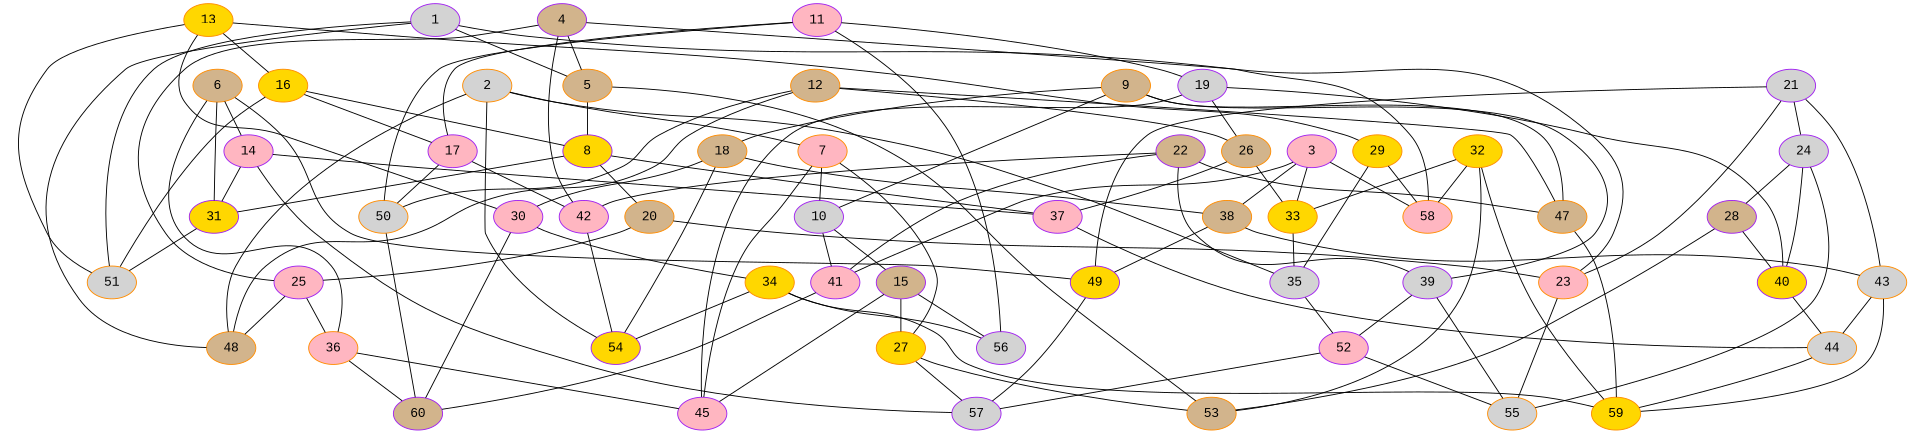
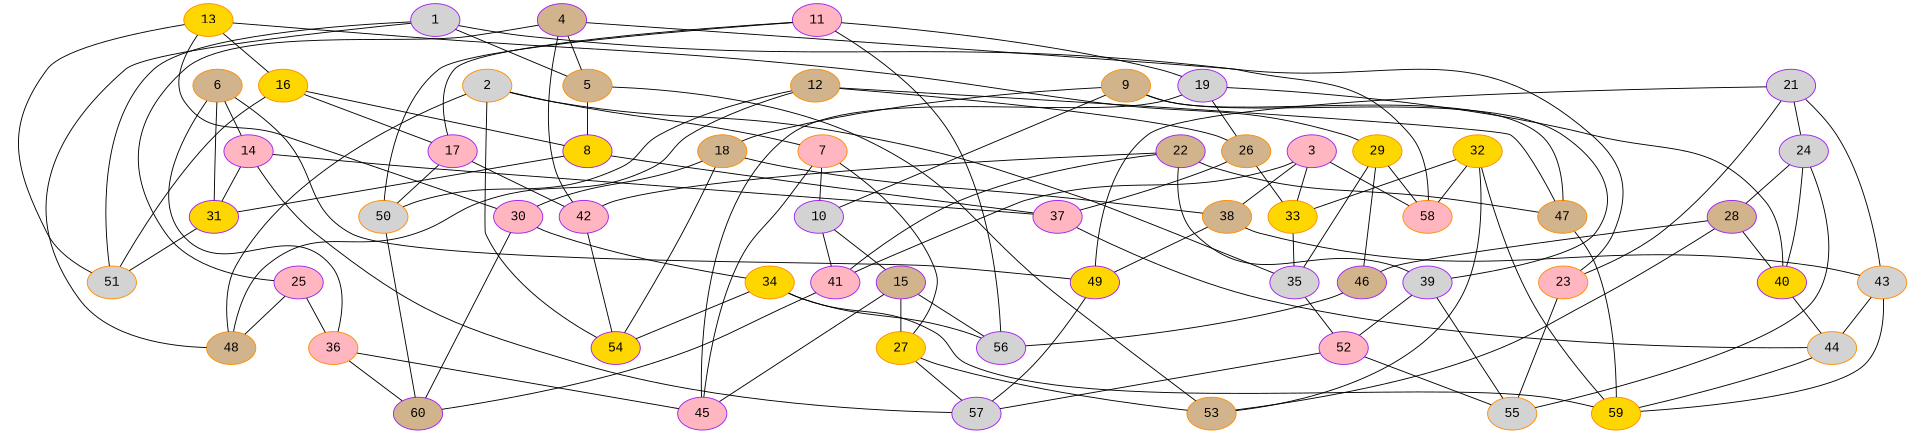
node "20": removed
node "46": added
